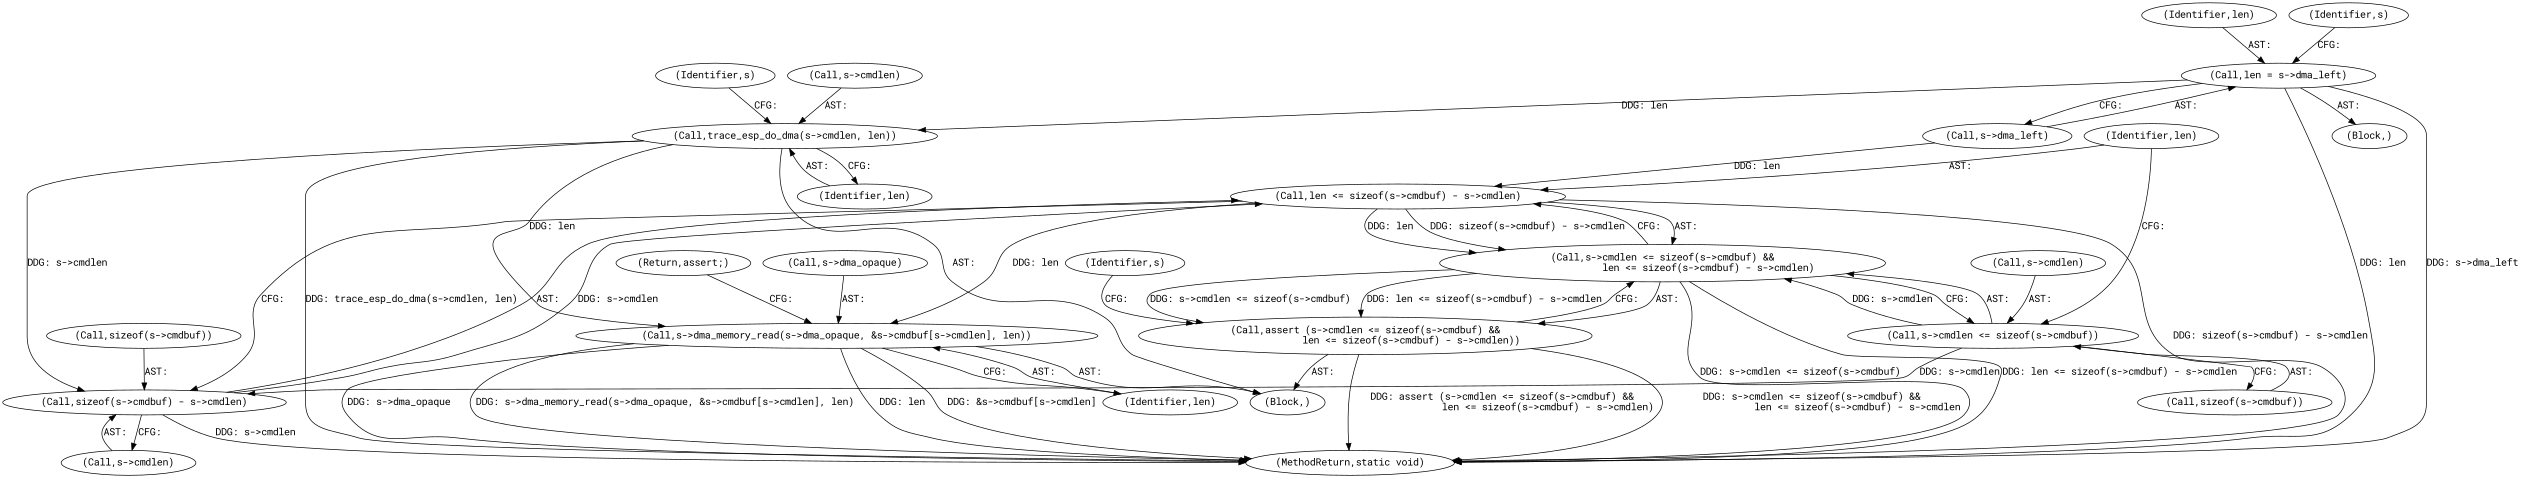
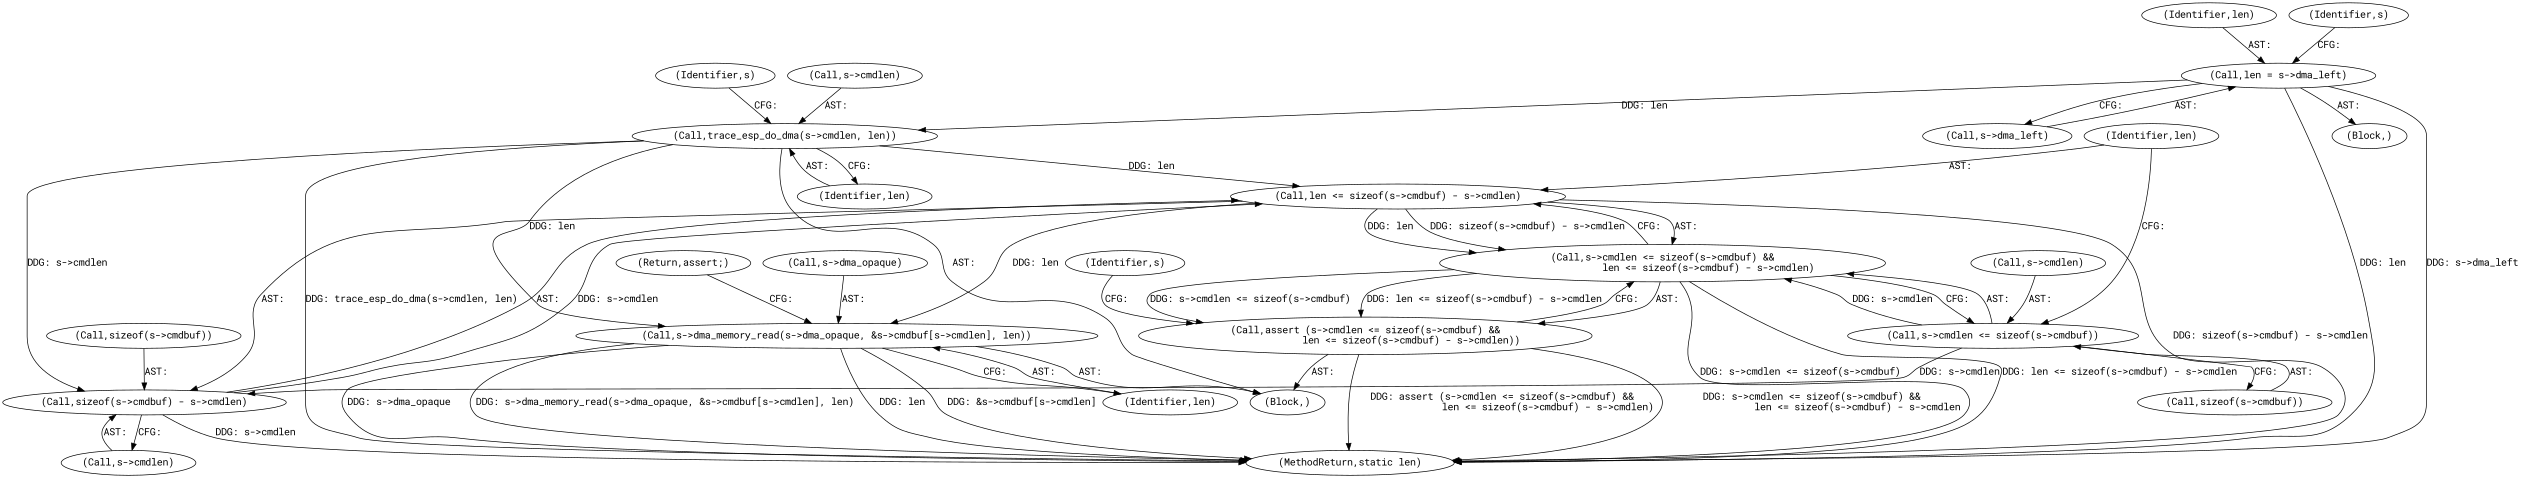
edge "(Call,s->dma_left)" -> "(Call,len <= sizeof(s->cmdbuf) - s->cmdlen)": now "(Call,trace_esp_do_dma(s->cmdlen, len))" -> "(Call,len <= sizeof(s->cmdbuf) - s->cmdlen)"
edge "(Call,len <= sizeof(s->cmdbuf) - s->cmdlen)" -> "(Call,sizeof(s->cmdbuf) - s->cmdlen)": label "CFG: " -> "AST: "
node "(MethodReturn,static void)": label "(MethodReturn,static void)" -> "(MethodReturn,static len)"
